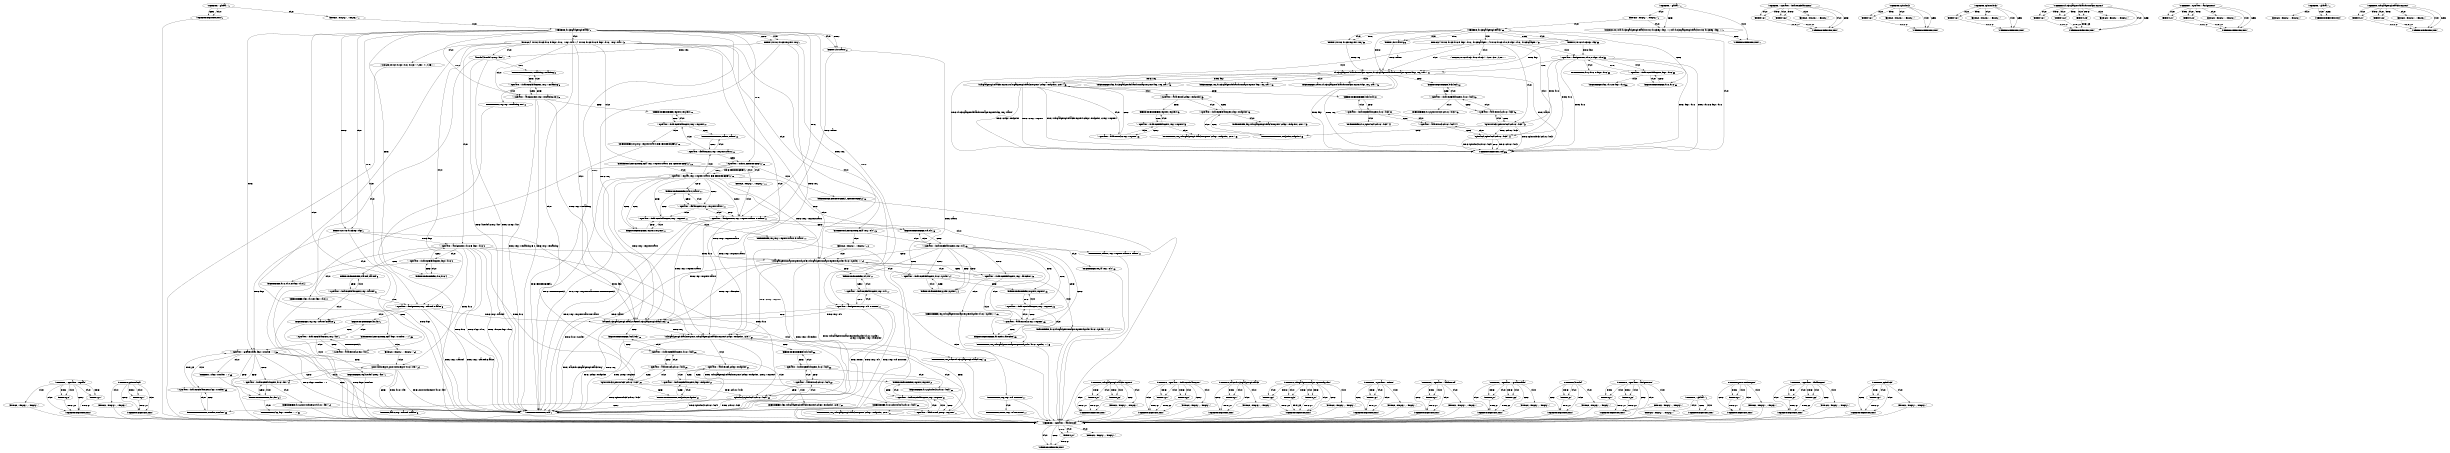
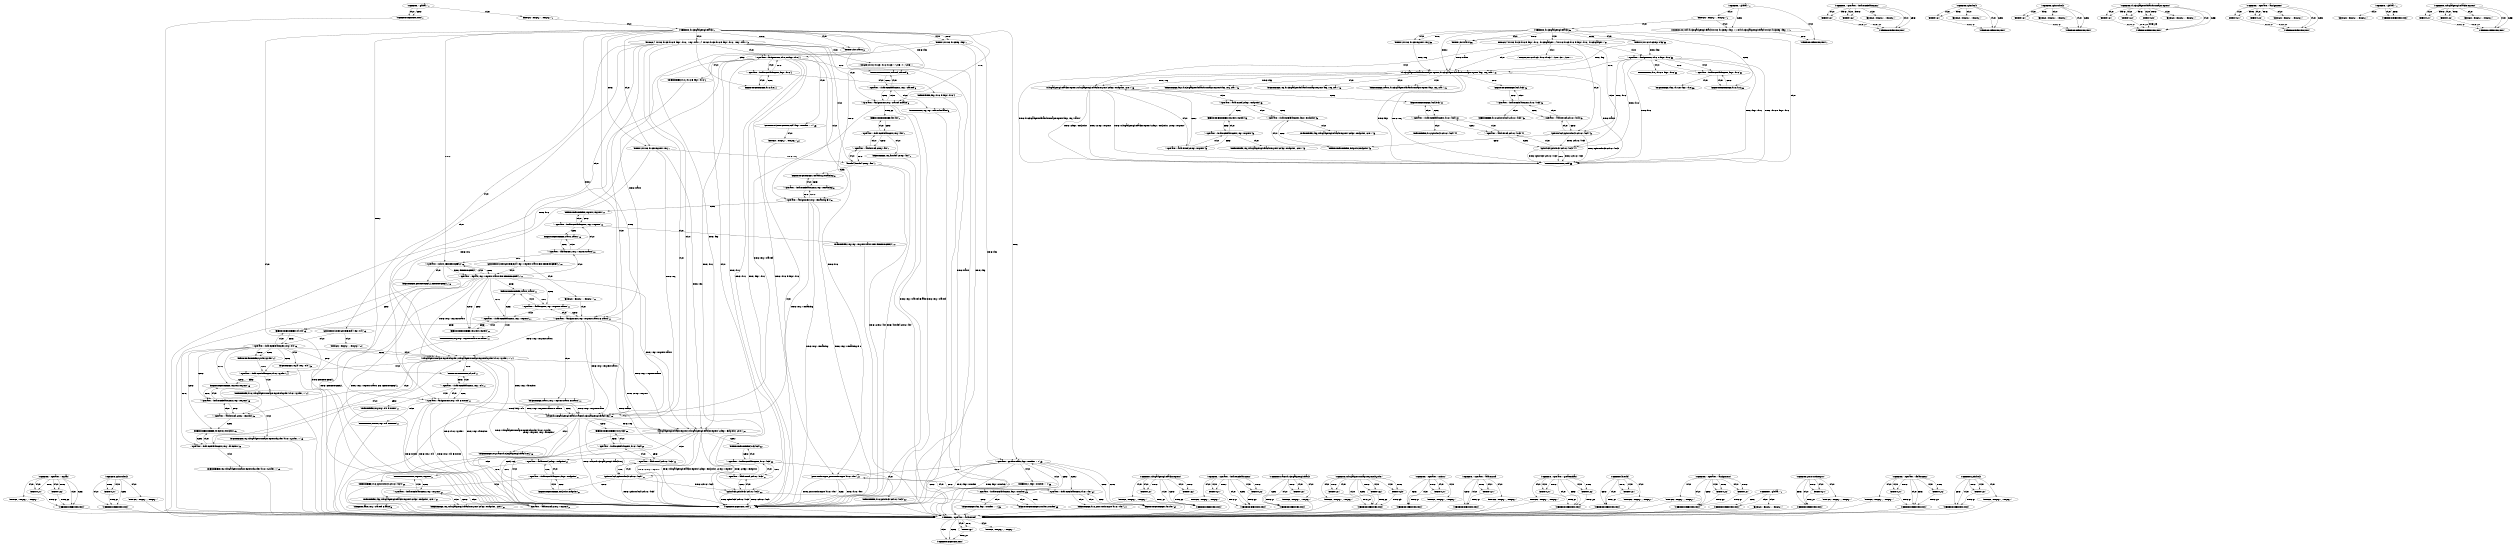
node "(IDENTIFIER,req,req->remaining = 0)": removed
edge "(<operator>.addressOf,&req->list)" -> "(list_del,list_del(&req->list))": added, label "CFG:"
edge "(<operator>.equals,req->request.status == -EINPROGRESS)" -> "(<operator>.assignment,req->request.status = status)": removed, label "CDG:"
edge "(<operator>.equals,req->request.status == -EINPROGRESS)" -> "(trace_dwc3_gadget_giveback,trace_dwc3_gadget_giveback(req))": now "(IDENTIFIER,status,req->request.status = status)" -> "(trace_dwc3_gadget_giveback,trace_dwc3_gadget_giveback(req))"
edge "(<operator>.indirectFieldAccess,dwc->sysdev)" -> "(FIELD_IDENTIFIER,sysdev,sysdev)": removed, label "AST:"
edge "(<operator>.assignment,req->started = false)" -> "(IDENTIFIER,req,req->started = false)": now "(<operator>.assignment,req->started = false)" -> "(<operator>.indirectFieldAccess,req->started)"
edge "(<operator>.assignment,req->started = false)" -> "(FIELD_IDENTIFIER,list,list)": label "CFG: " -> "DDG: p2"
edge "(CONTROL_STRUCTURE,IF,if (dep->number > 1))" -> "(<operator>.greaterThan,dep->number > 1)": removed, label "AST:"
edge "(<operator>.addressOf,&req->list)" -> "(<operator>.indirectFieldAccess,req->list)": label "EINPROGRESS: " -> "AST: "
edge "(<operator>.indirectFieldAccess,dep->number)" -> "(<operator>.greaterThan,dep->number > 1)": label "DDG: p3" -> "CFG: "
edge "(FIELD_IDENTIFIER,number,number)" -> "(<operator>.indirectFieldAccess,dep->number)": label "CFG: " -> "DDG: "
edge "(IDENTIFIER,req,req->trb = NULL)" -> "(IDENTIFIER,NULL,req->trb = NULL)": now "(<operator>.assignment,req->trb = NULL)" -> "(IDENTIFIER,NULL,req->trb = NULL)"
edge "(FIELD_IDENTIFIER,dev,dev)" -> "(IDENTIFIER,dep,dep->number > 1)": now "(<operator>.indirectFieldAccess,dep->number)" -> "(IDENTIFIER,dep,dep->number > 1)"
edge "(FIELD_IDENTIFIER,direction,direction)" -> "(<operator>.indirectFieldAccess,req->direction)": added, label "CFG:"
